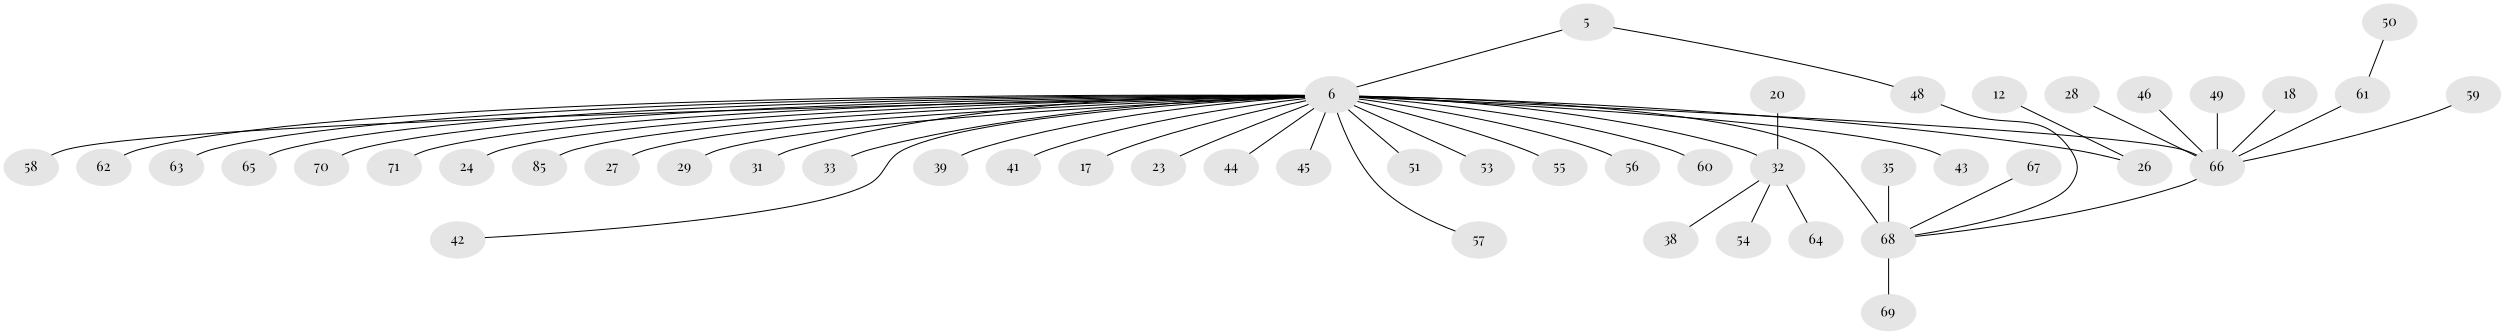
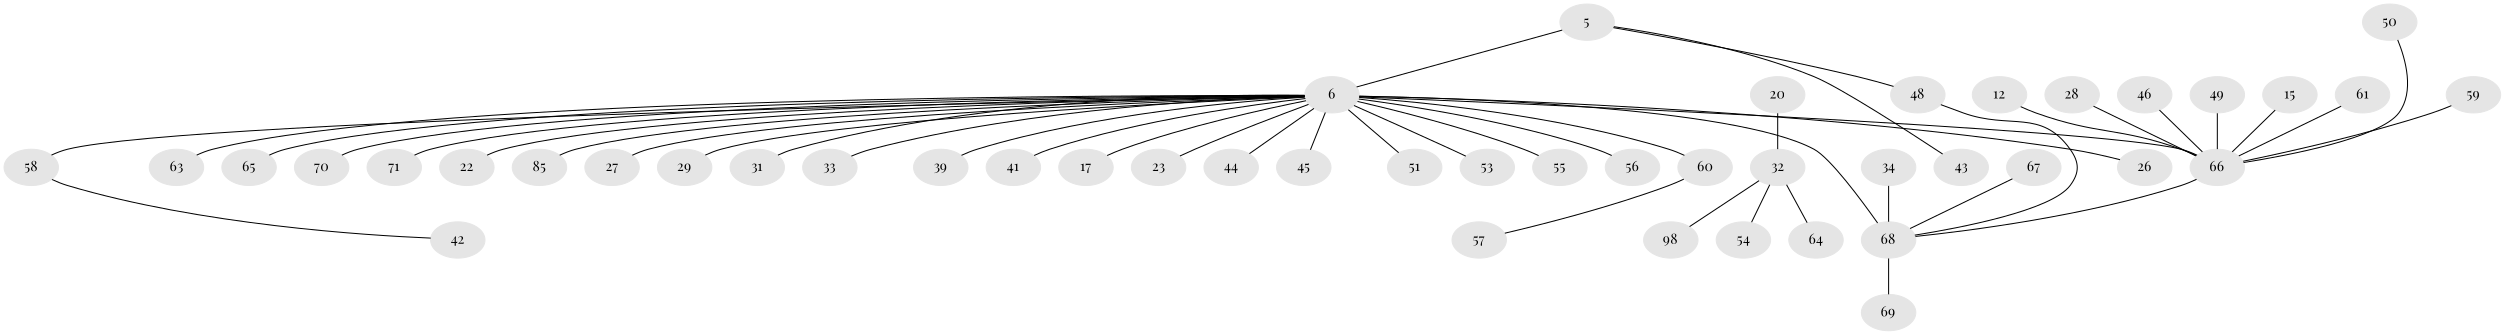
edge "50" -- "61": now "50" -- "66"
node "18": label "18" -> "15"
edge "6" -- "32": removed
edge "6" -- "43": now "5" -- "43"
edge "12" -- "26": now "12" -- "66"
edge "6" -- "42": now "58" -- "42"
node "62": removed
node "24": label "24" -> "22"
node "35": label "35" -> "34"
edge "6" -- "57": now "60" -- "57"
node "38": label "38" -> "98"
